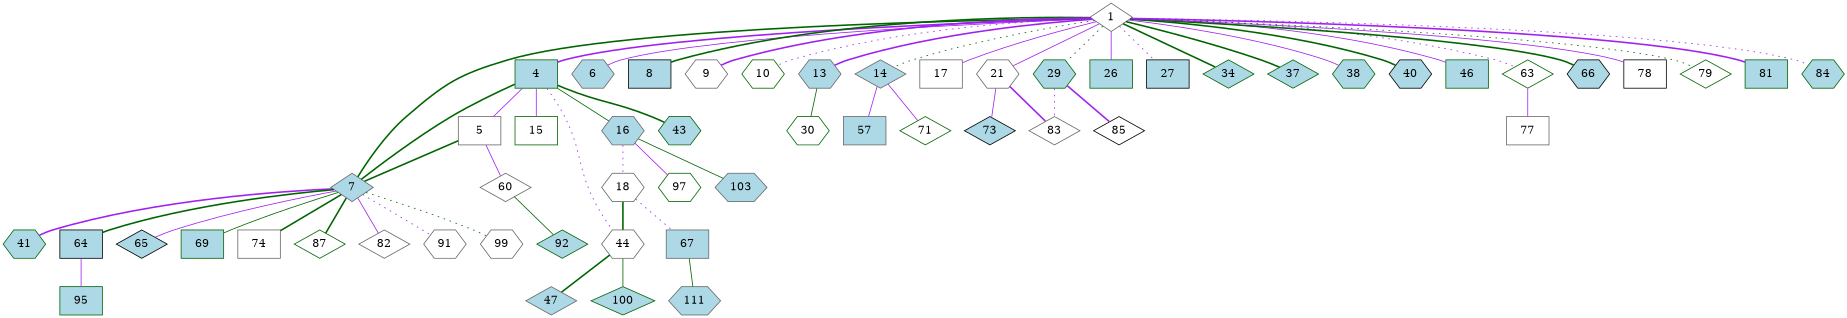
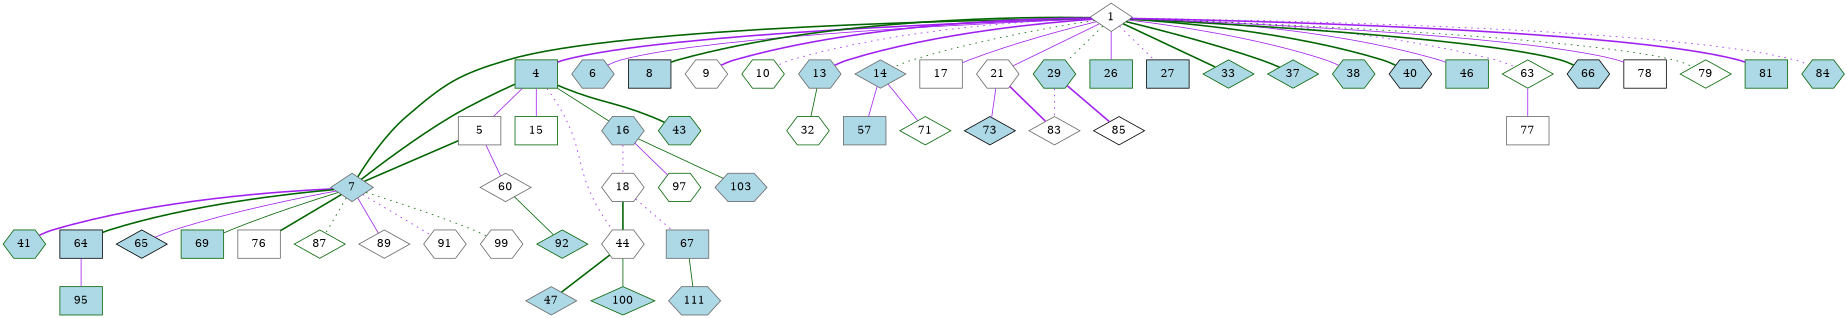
node "34": label "34" -> "33"
node "30": label "30" -> "32"
edge "7" -- "87": style bold -> dotted
node "74": label "74" -> "76"
node "82": label "82" -> "89"
